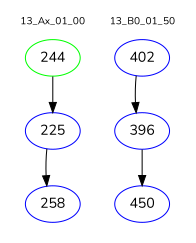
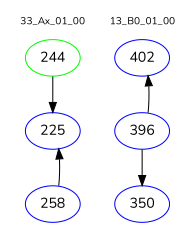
cluster "13_Ax_01_00": label "13_Ax_01_00" -> "33_Ax_01_00"
cluster "13_B0_01_50": label "13_B0_01_50" -> "13_B0_01_00"
edge "402" -> "396": reversed
edge "225" -> "258": reversed
node "450": label "450" -> "350"
